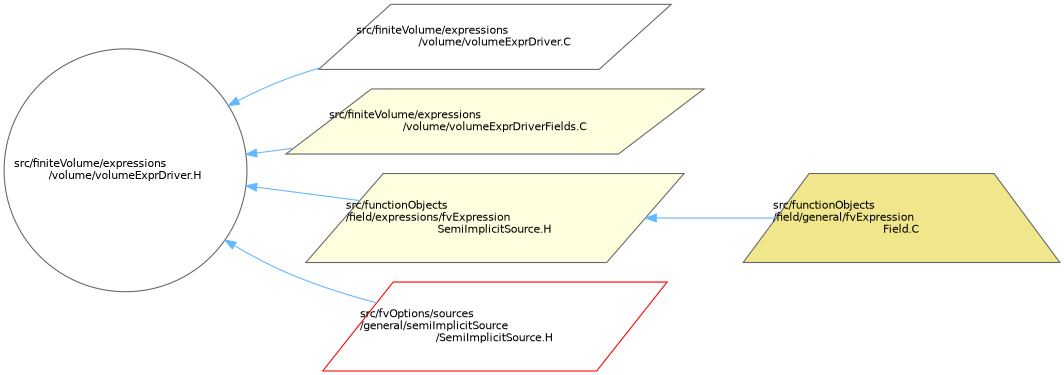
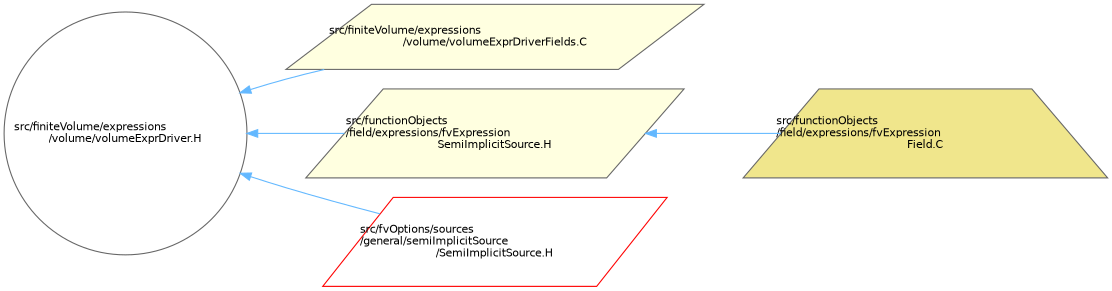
node "src/finiteVolume/expressions /volume/volumeExprDriver.C": removed
node "src/functionObjects /field/general/fvExpression Field.C": label "src/functionObjects /field/general/fvExpression Field.C" -> "src/functionObjects /field/expressions/fvExpression Field.C"
